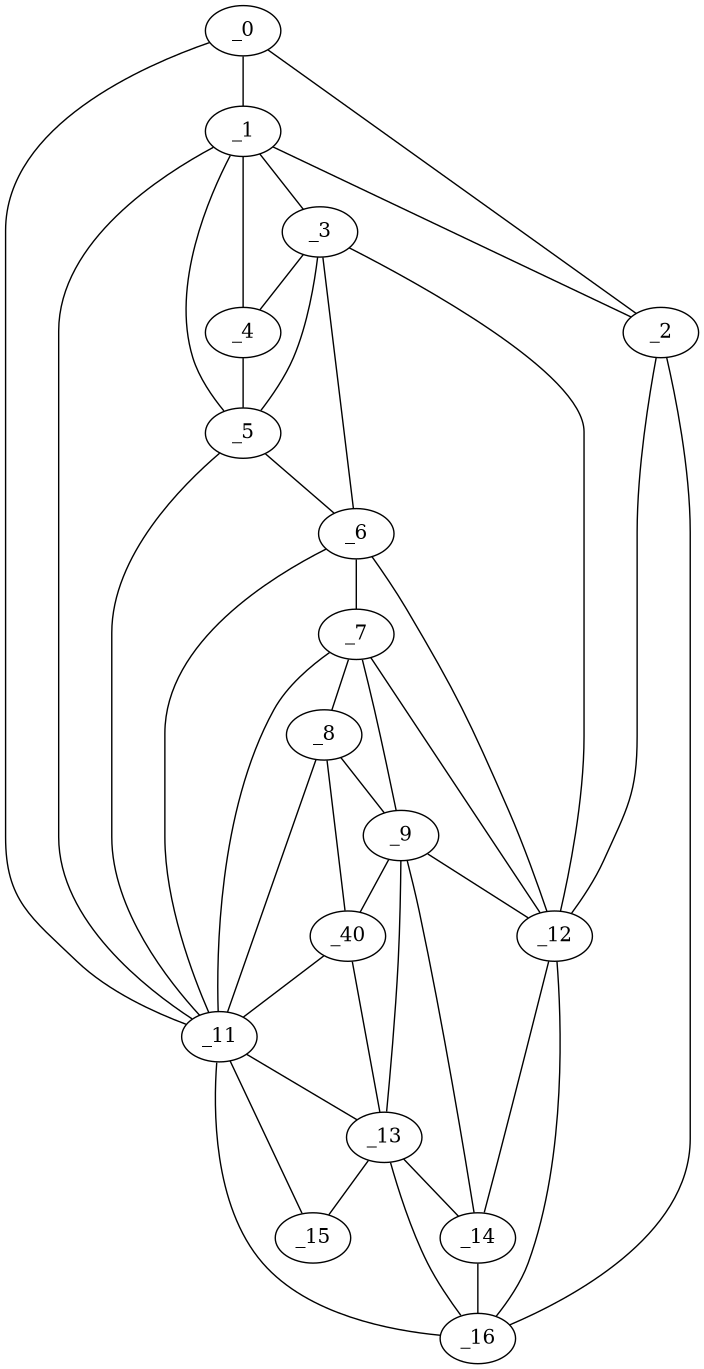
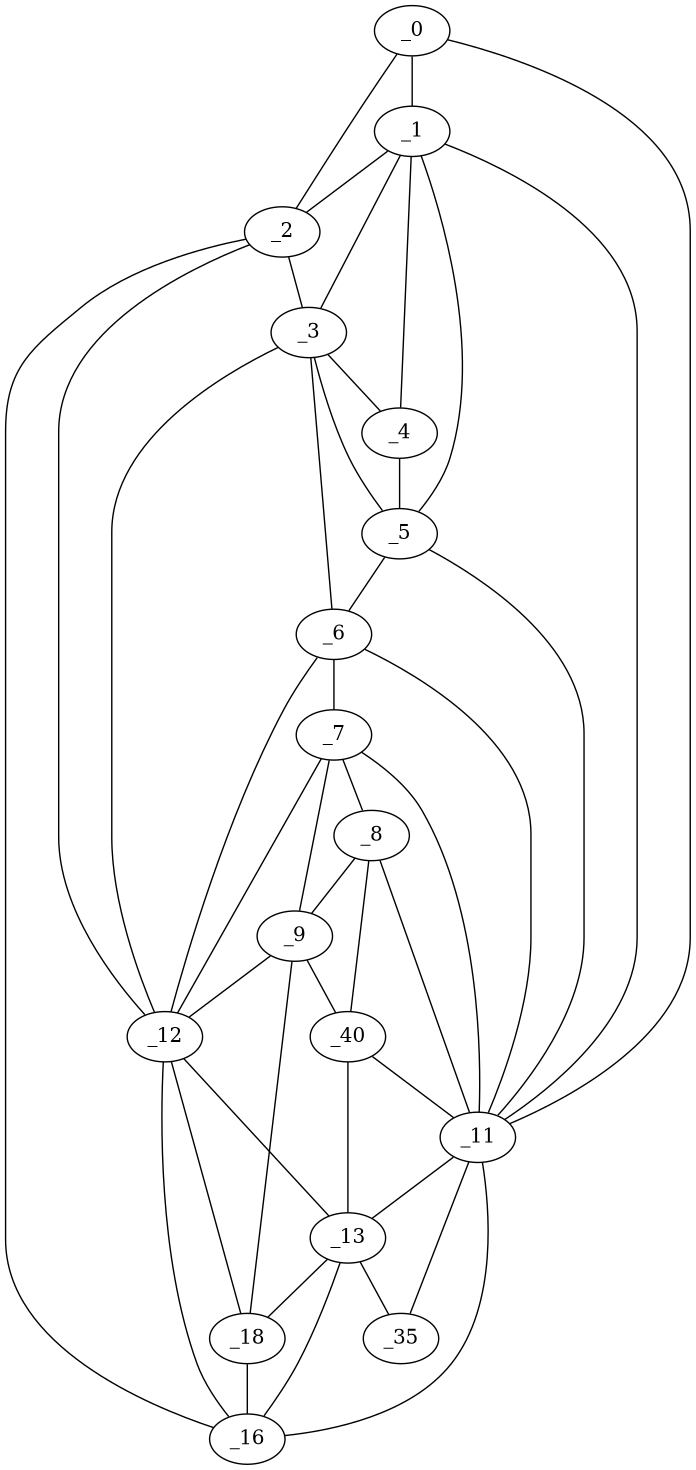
edge "_2" -- "_3": added
edge "_9" -- "_13": now "_12" -- "_13"
node "_15": label "_15" -> "_35"
node "_14": label "_14" -> "_18"
